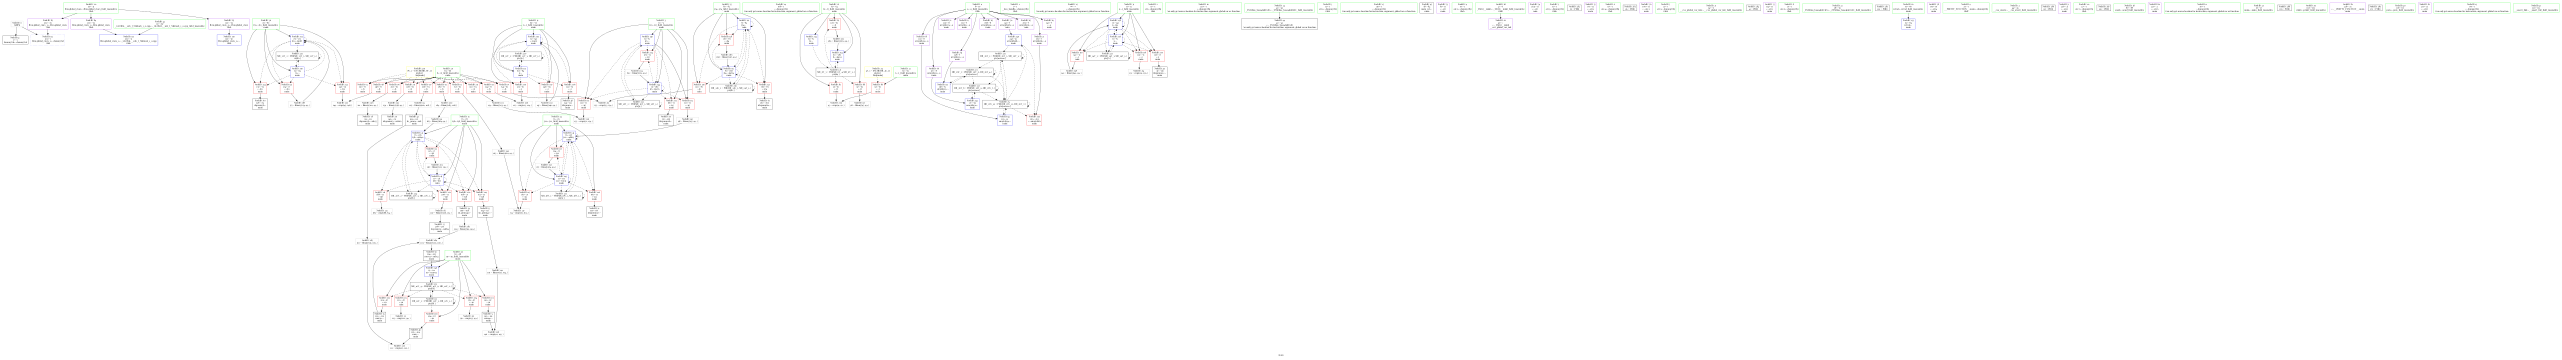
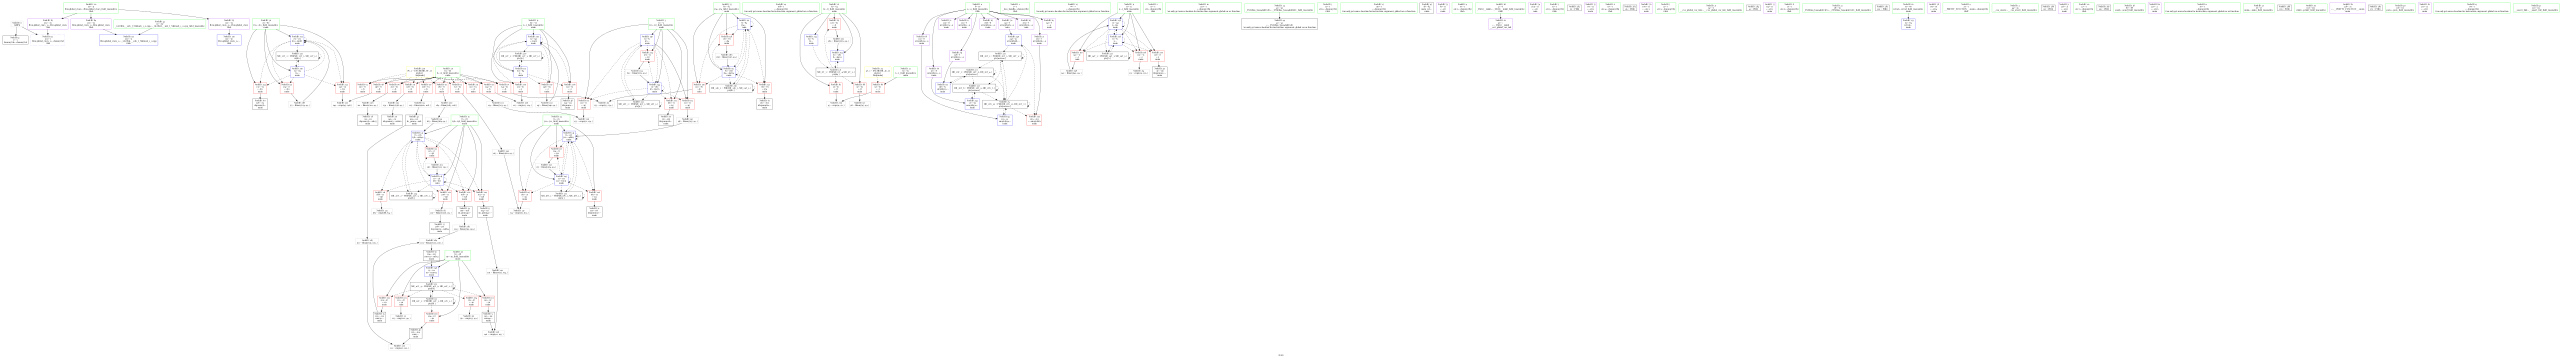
edge "NodeID: 30" -> "NodeID: 104": removed
